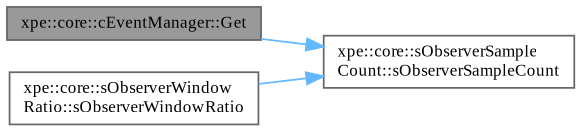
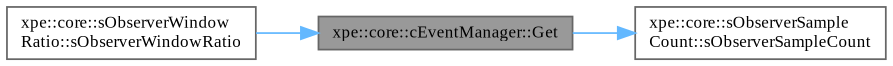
edge "xpe::core::sObserverWindow Ratio::sObserverWindowRatio" -> "xpe::core::sObserverSample Count::sObserverSampleCount": now "xpe::core::sObserverWindow Ratio::sObserverWindowRatio" -> "xpe::core::cEventManager::Get"
